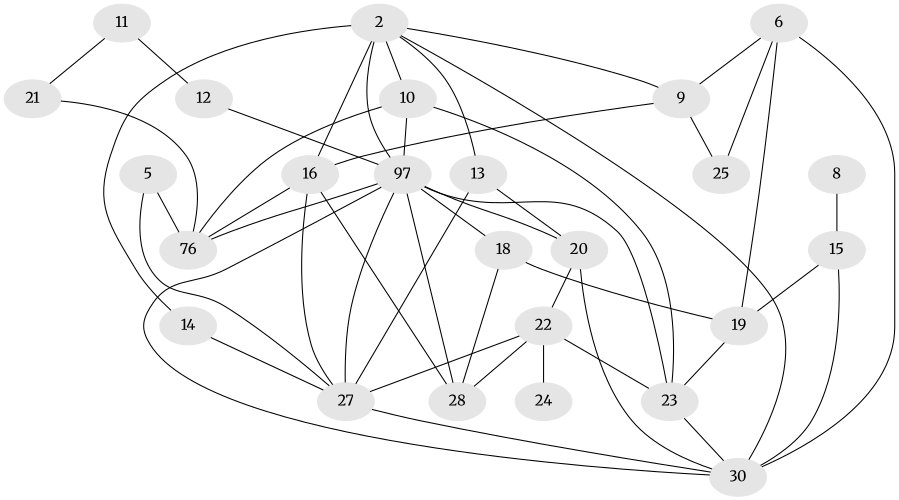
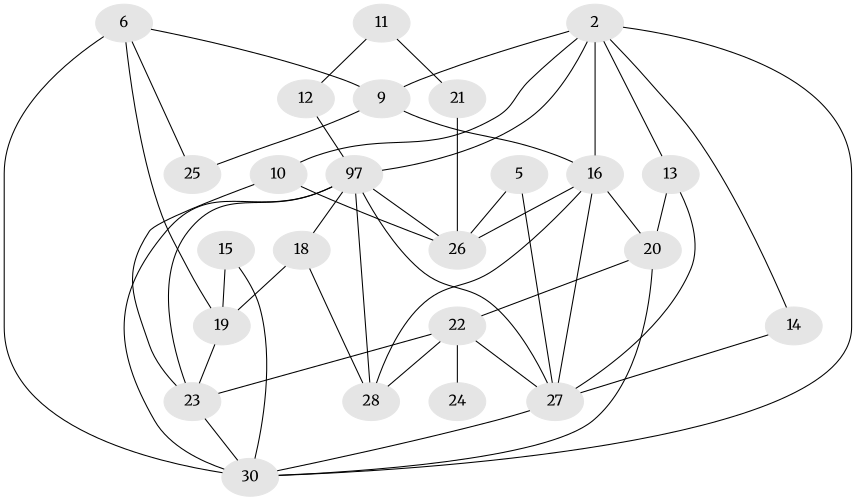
edge "10" -- "97": removed
node "8": removed
edge "97" -- "20": now "16" -- "20"
node "76": label "76" -> "26"
